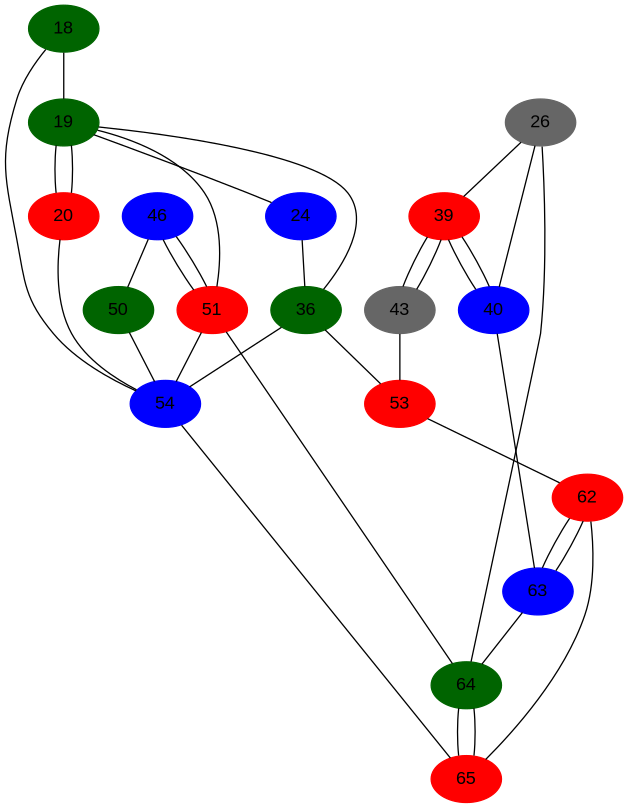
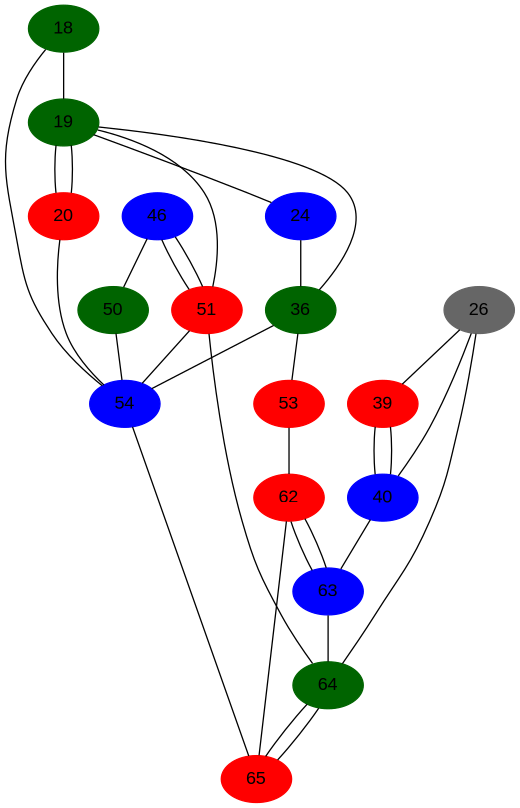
node "43": removed
